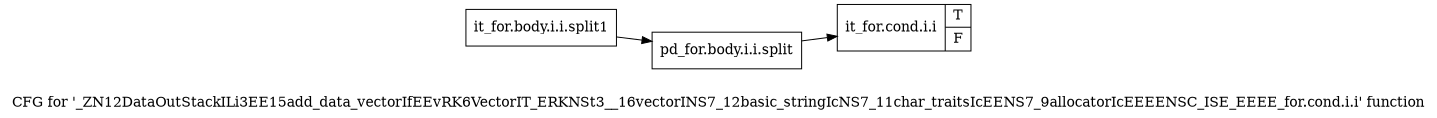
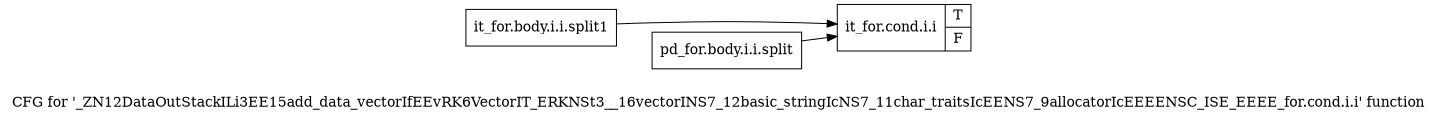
edge "it_for.body.i.i.split1" -> "pd_for.body.i.i.split": now "it_for.body.i.i.split1" -> "it_for.cond.i.i"
